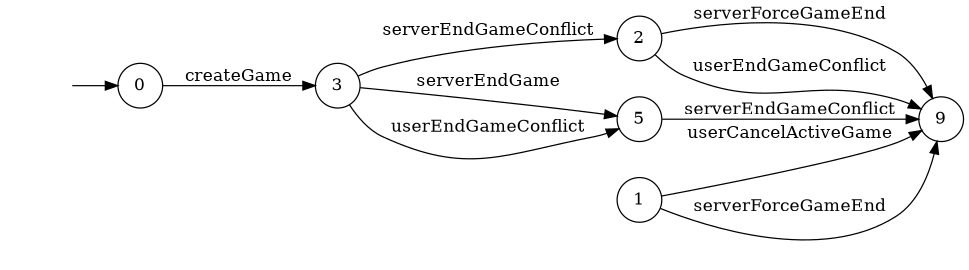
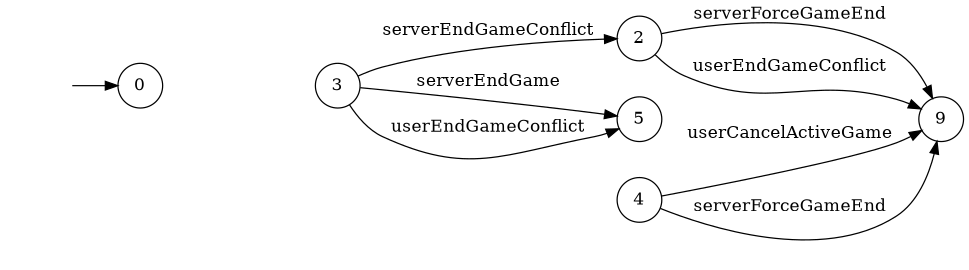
edge "0" -> "3": removed, label "createGame"
edge "5" -> "9": removed, label "serverEndGameConflict"
node "1": label "1" -> "4"
